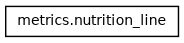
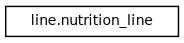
node "metrics.nutrition_line": label "metrics.nutrition_line" -> "line.nutrition_line"
